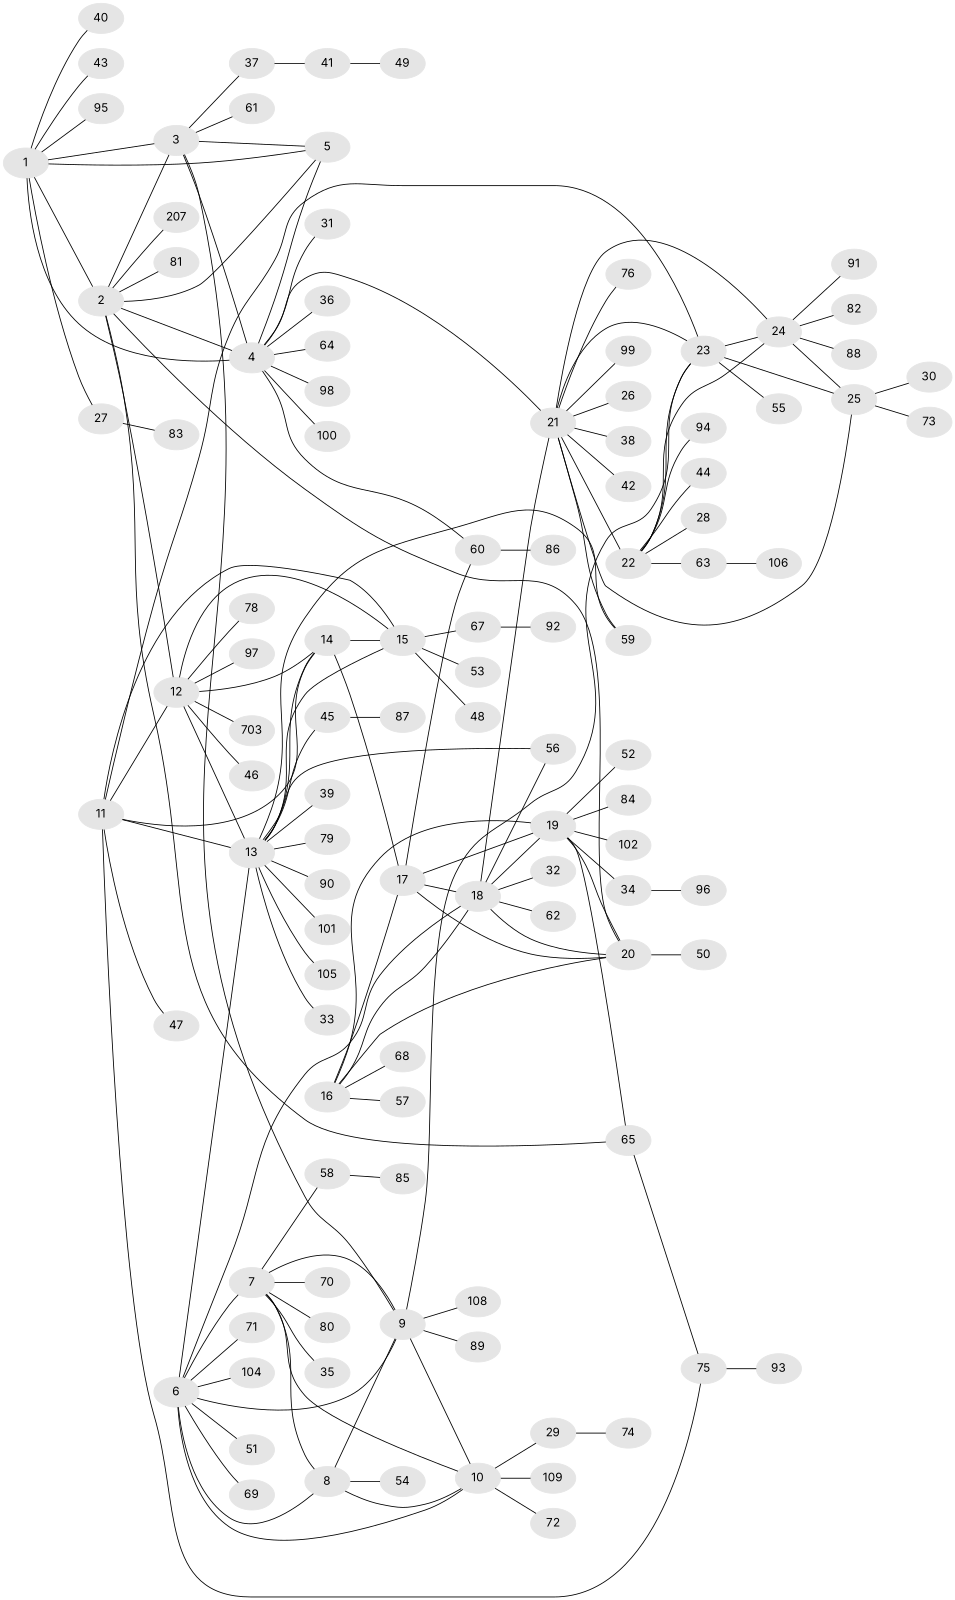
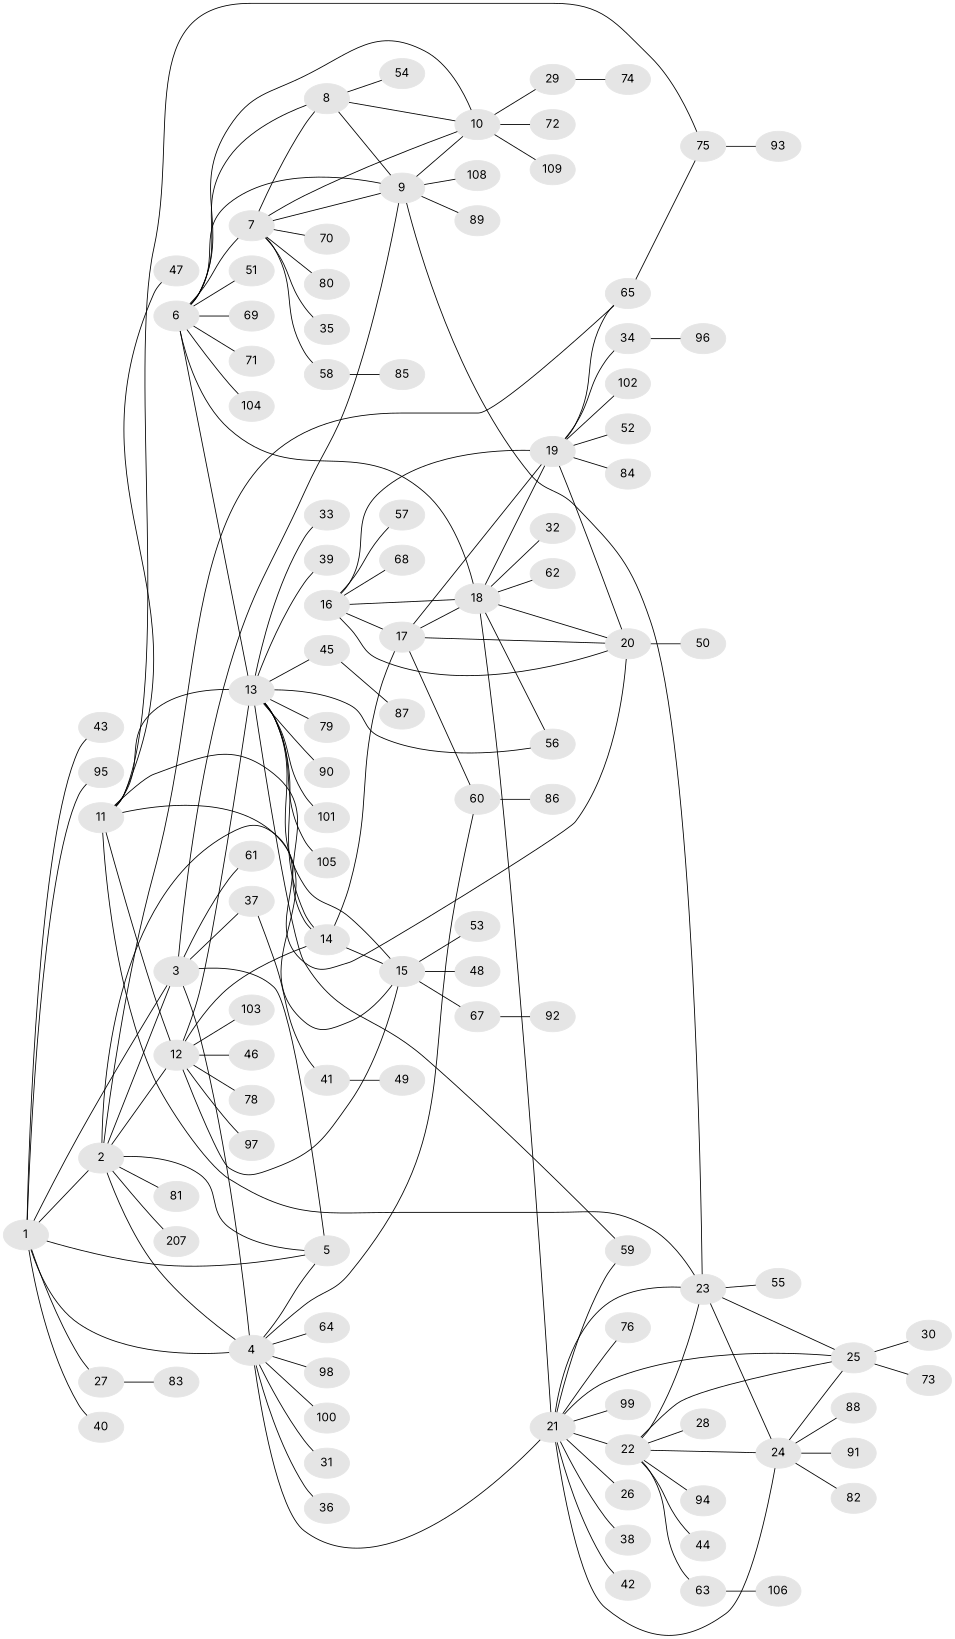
node "703": label "703" -> "103"
edge "25" -- "22": added
